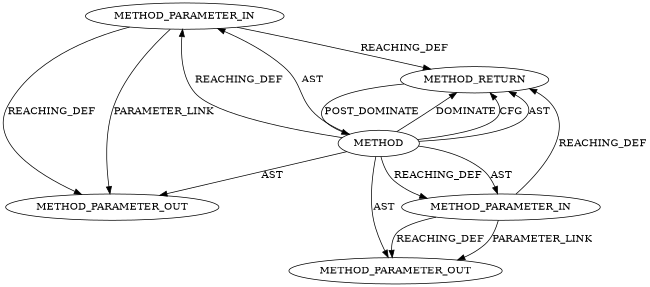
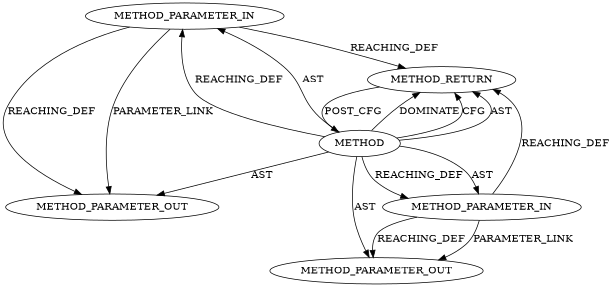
edge "METHOD_RETURN" -> "METHOD": label "POST_DOMINATE" -> "POST_CFG"
